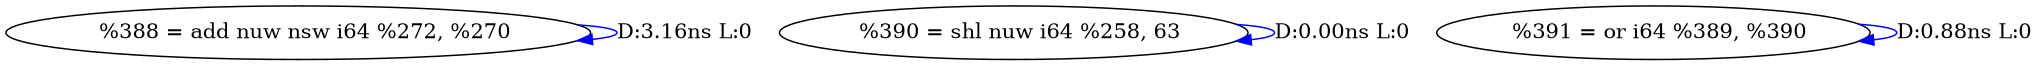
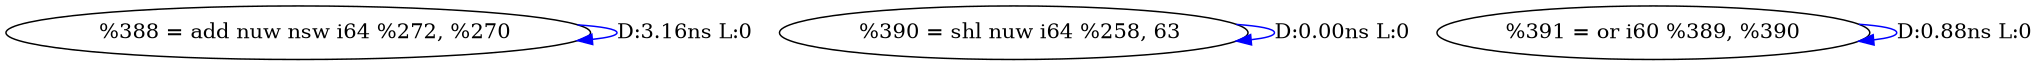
node "%391 = or i64 %389, %390": label "%391 = or i64 %389, %390" -> "%391 = or i60 %389, %390"
